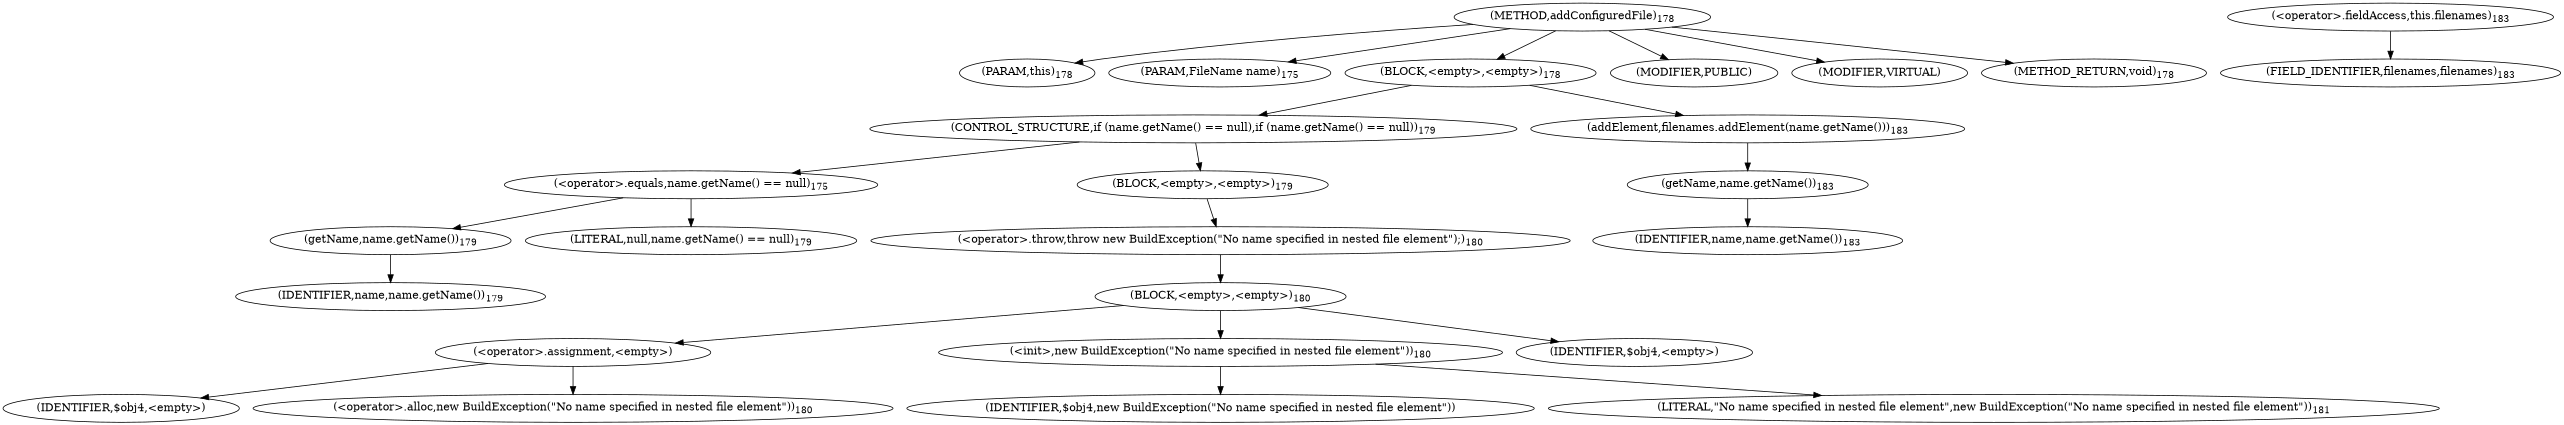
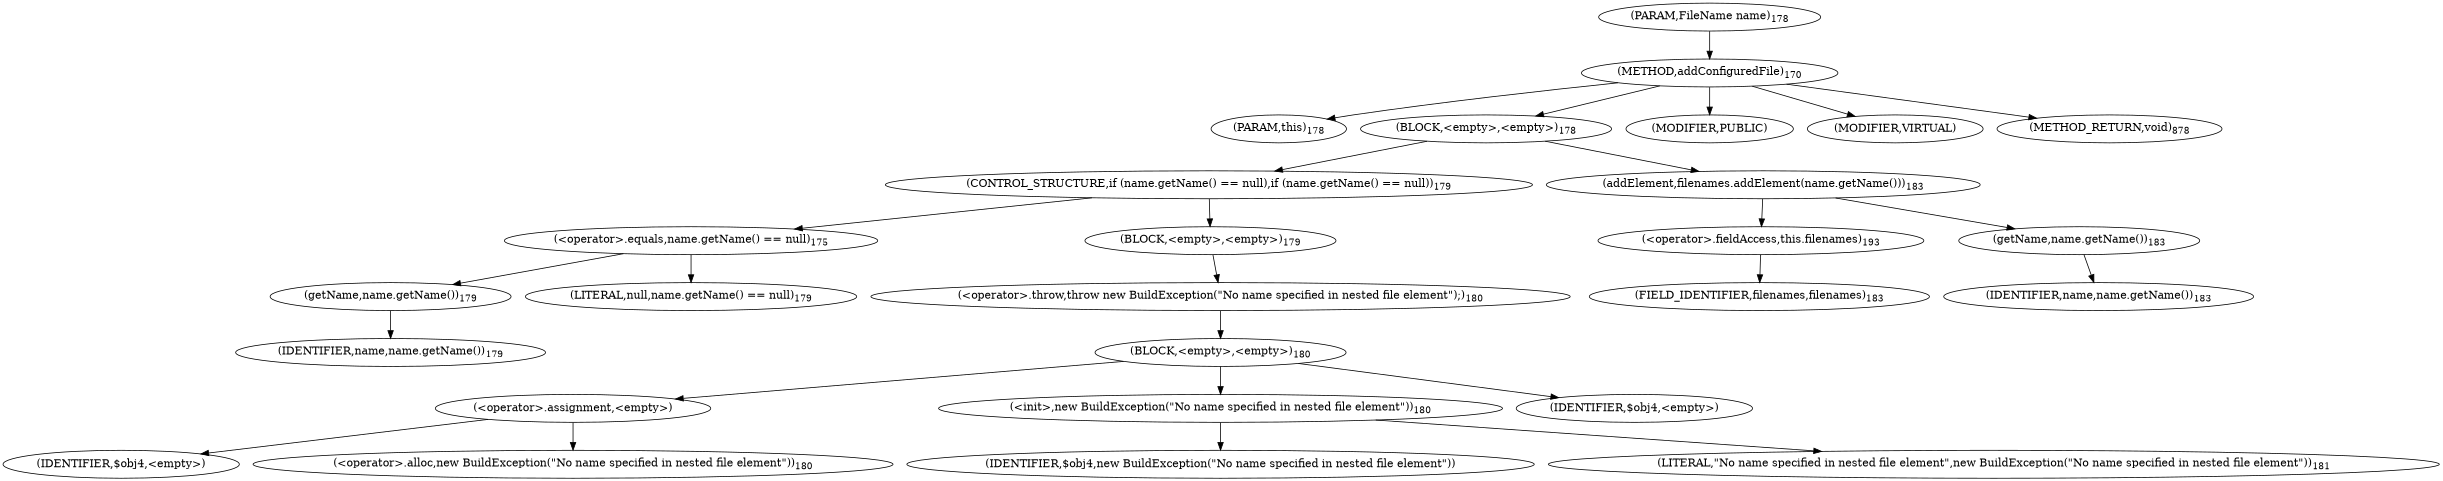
node "(METHOD,addConfiguredFile)": text "178" -> "170"
node "(<operator>.fieldAccess,this.filenames)": text "183" -> "193"
edge "(METHOD,addConfiguredFile)" -> "(PARAM,FileName name)": reversed
node "(PARAM,FileName name)": text "175" -> "178"
node "(METHOD_RETURN,void)": text "178" -> "878"
edge "(addElement,filenames.addElement(name.getName()))" -> "(<operator>.fieldAccess,this.filenames)": added
